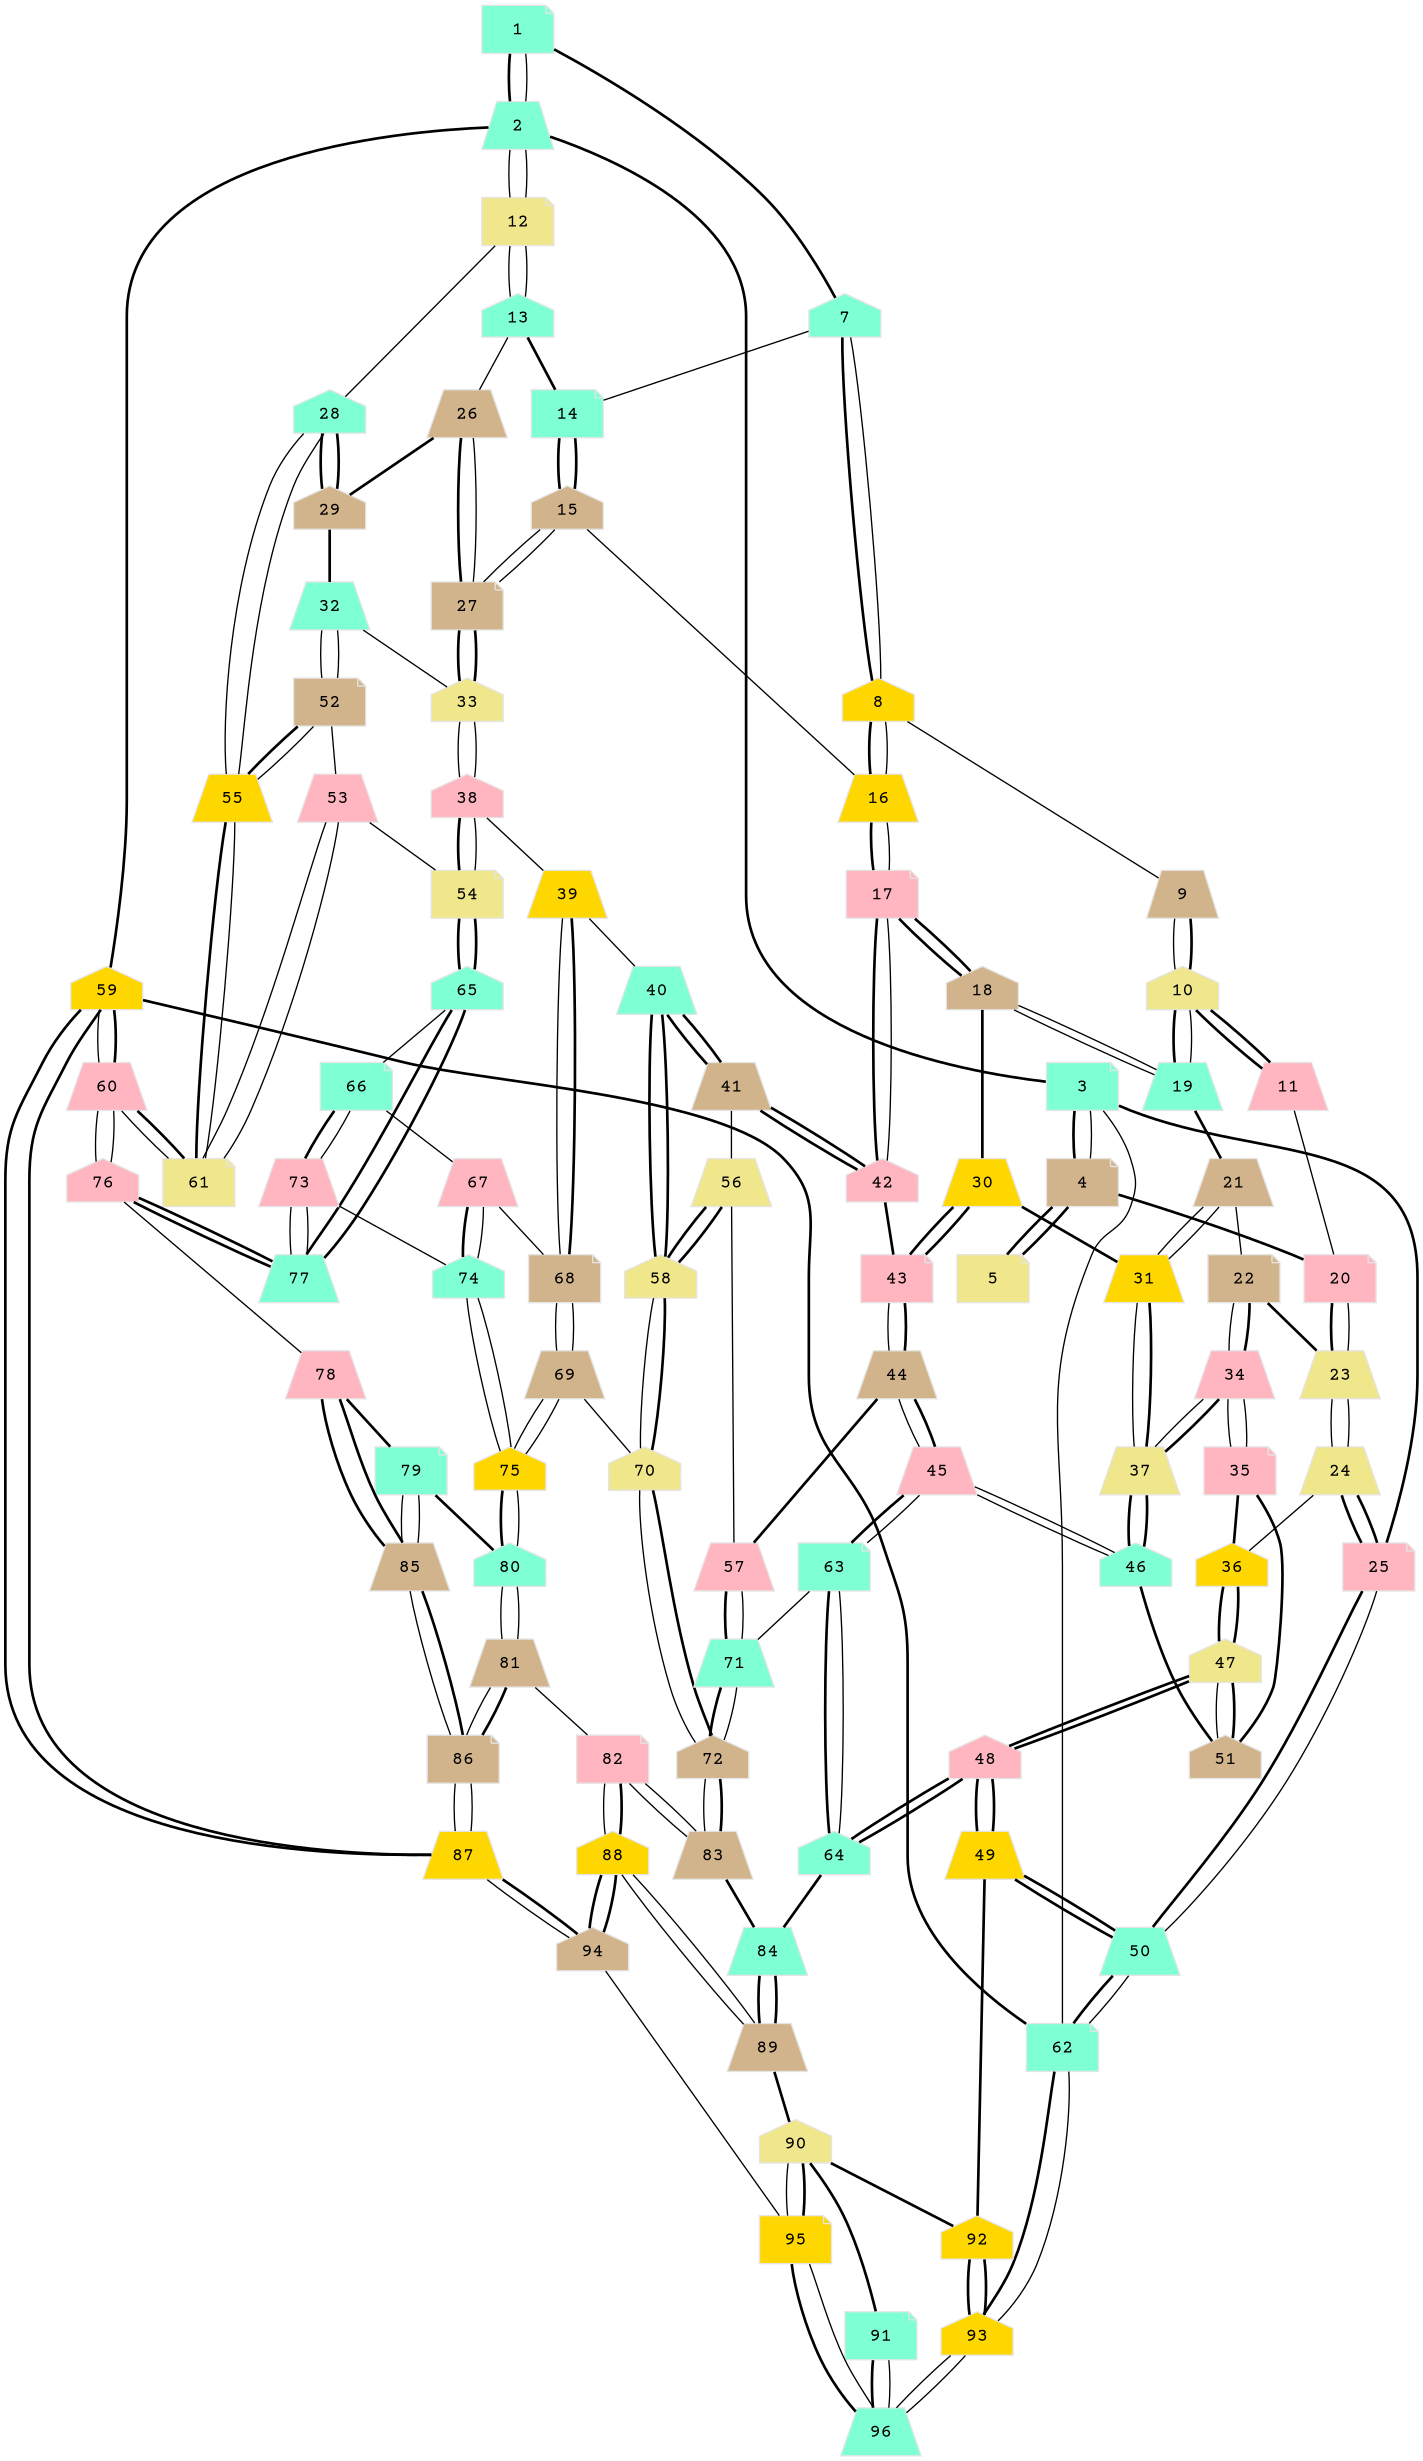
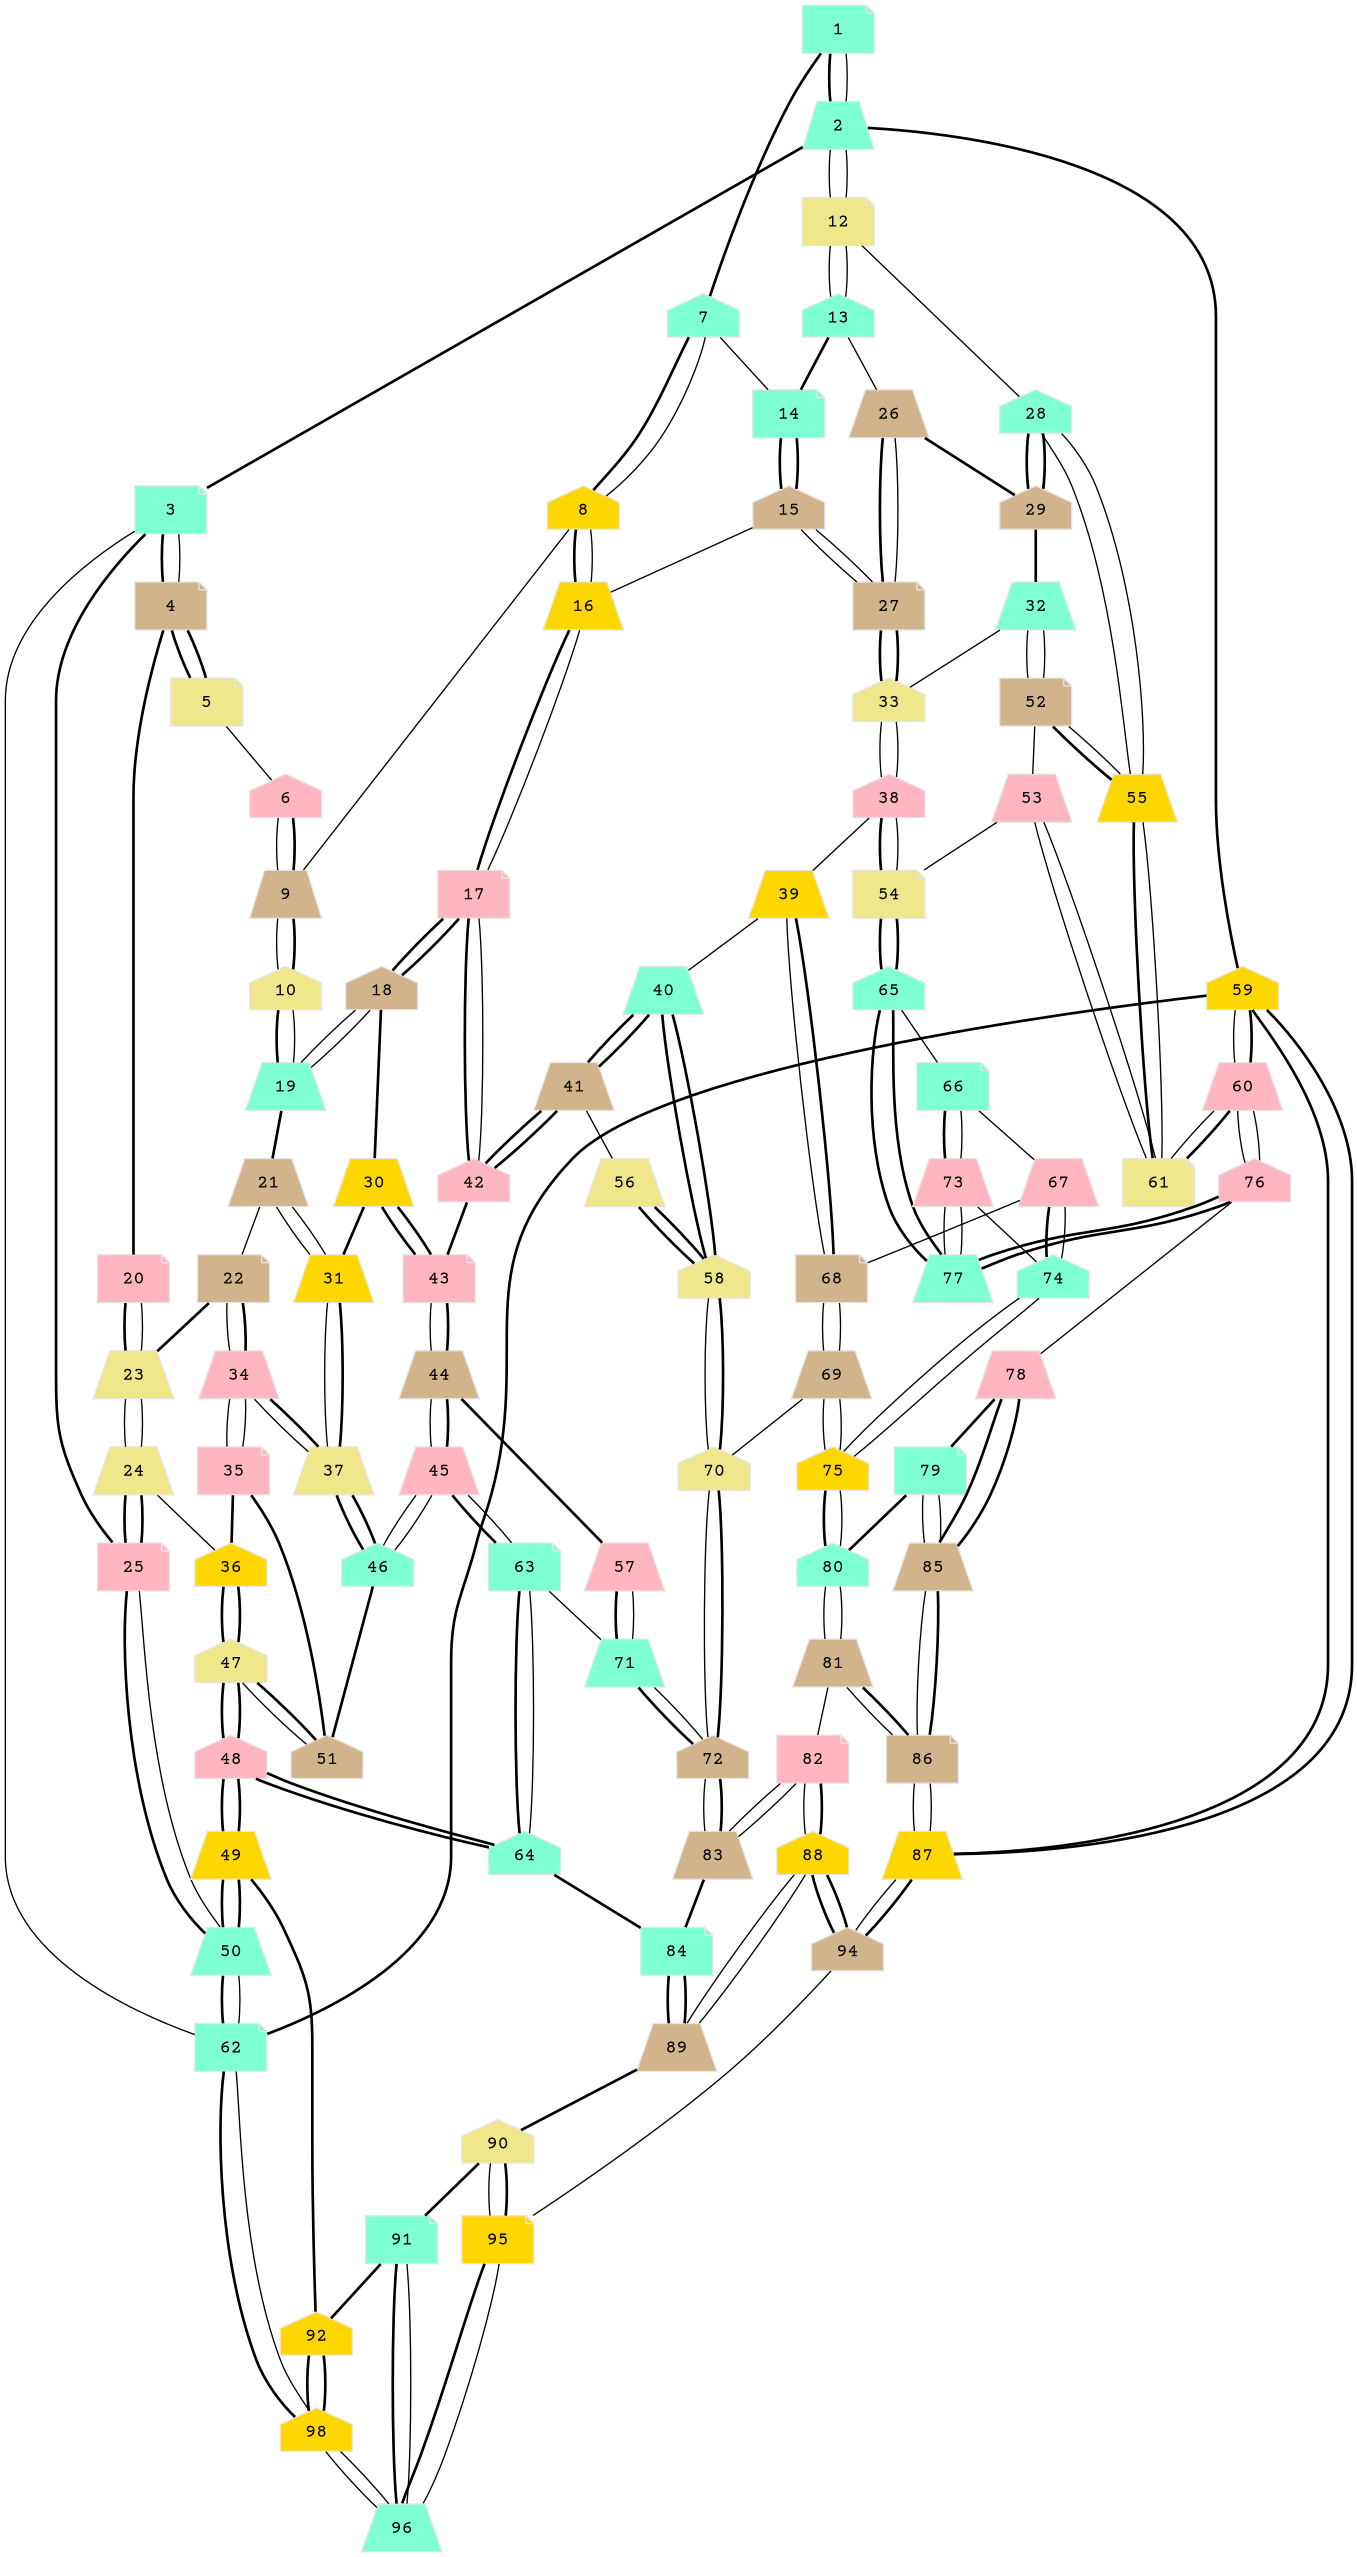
node "6": added
node "11": removed
edge "56" -- "57": removed
node "84": shape trapezium -> note
edge "90" -- "92": now "91" -- "92"
node "93": label "93" -> "98"
